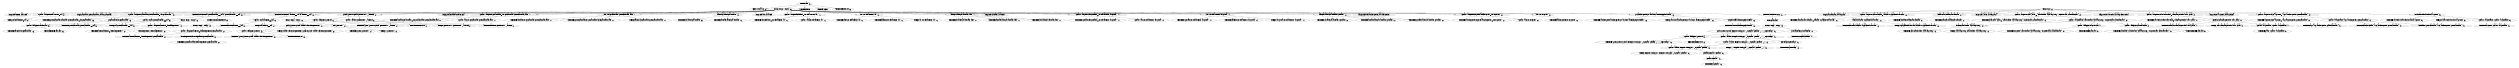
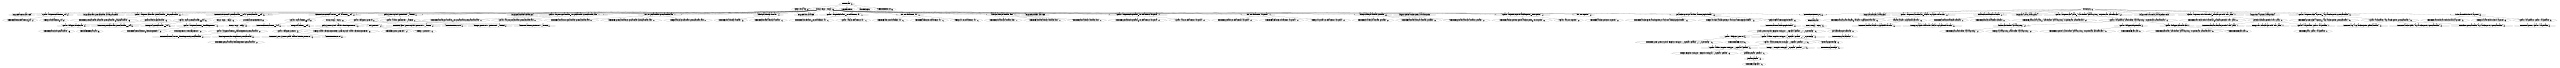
node "(IDENTIFIER,antHome,File antHome = null)": added
